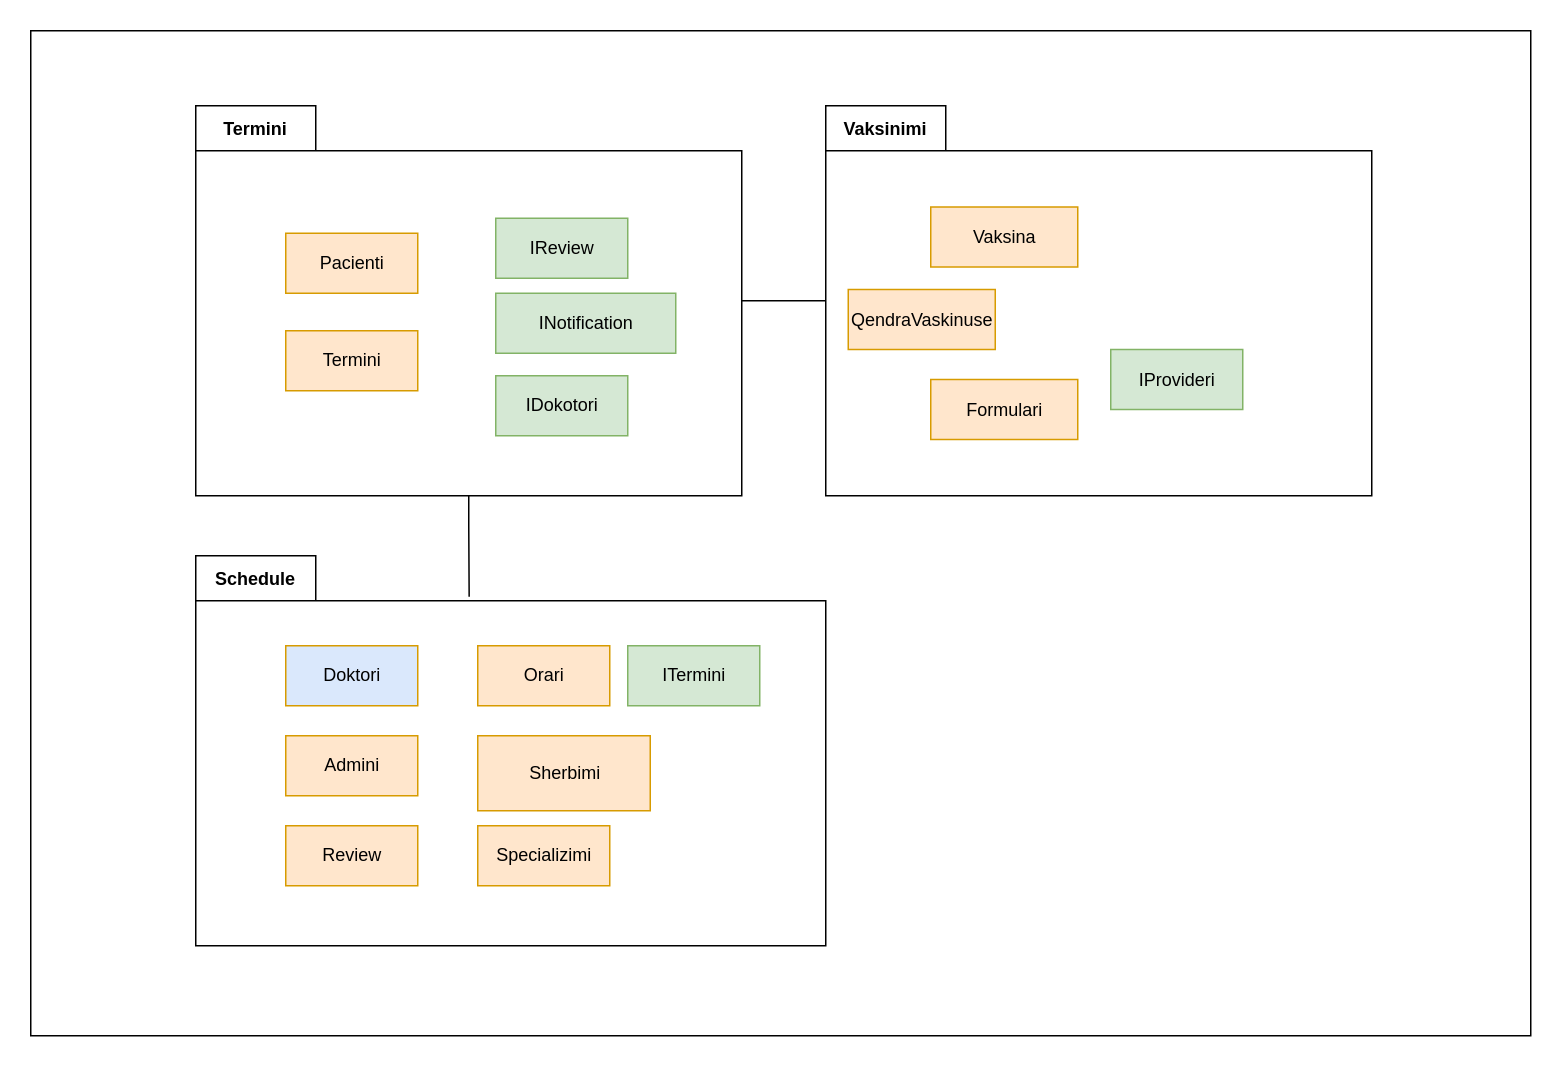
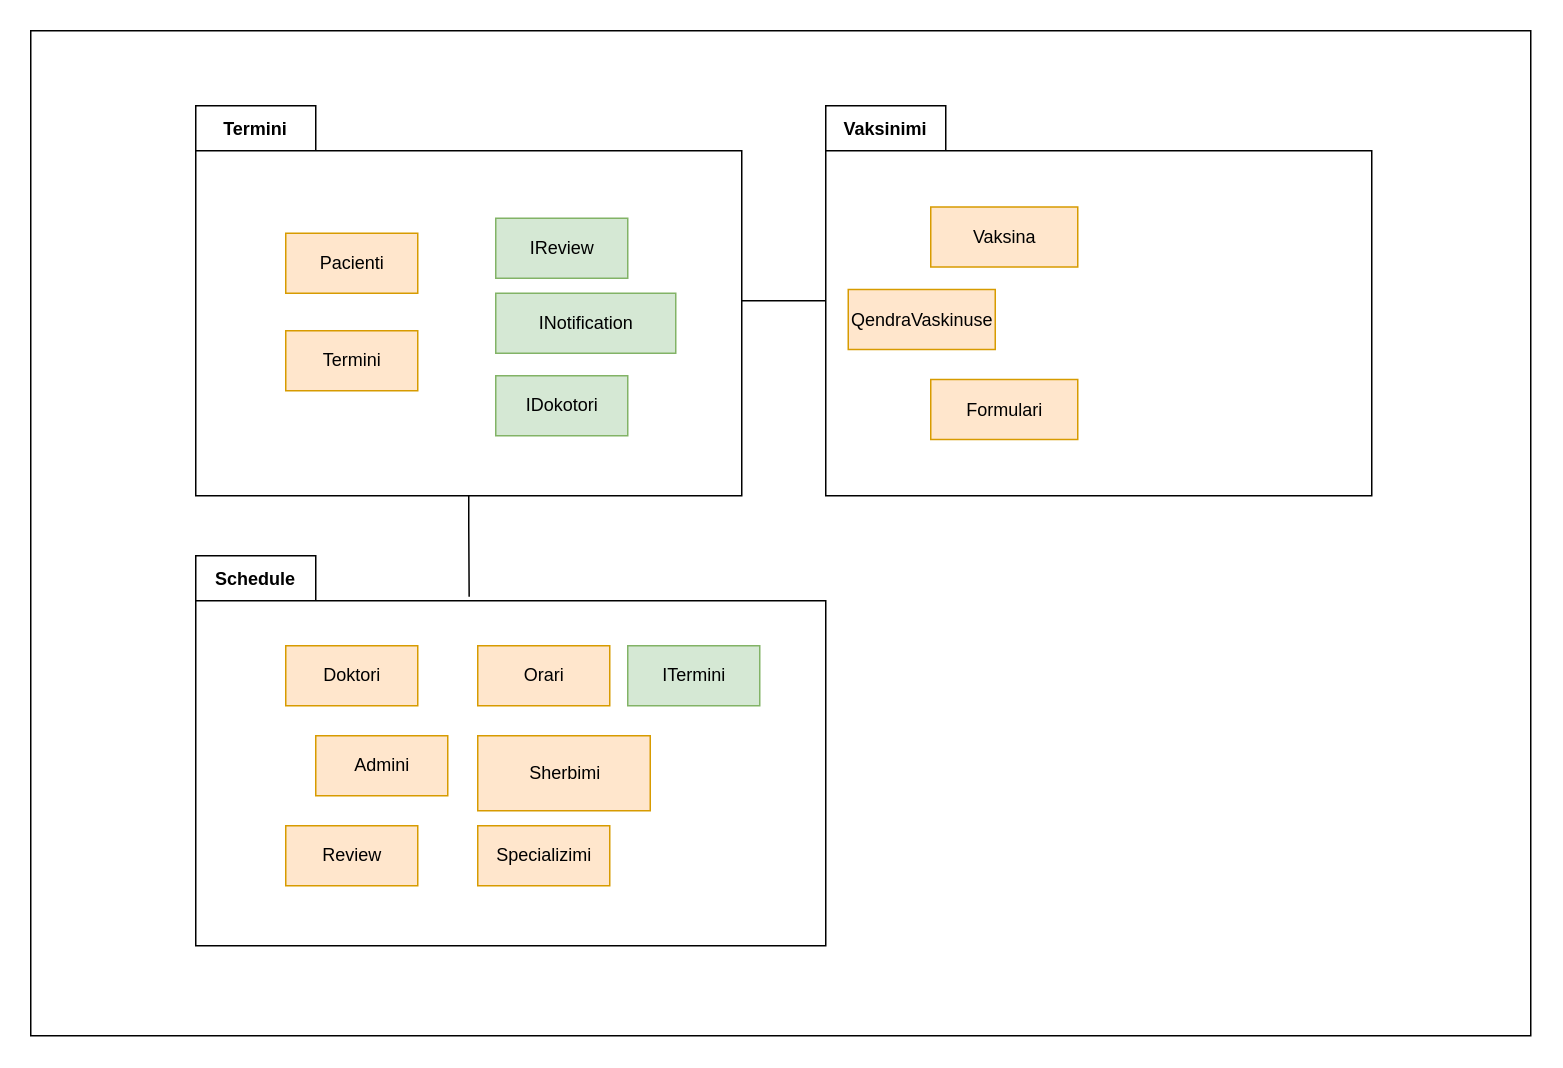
node "IProvideri": removed
node "Doktori": fillcolor #dae8fc -> #ffe6cc
node "Admini": moved (352, 766) -> (382, 766)
